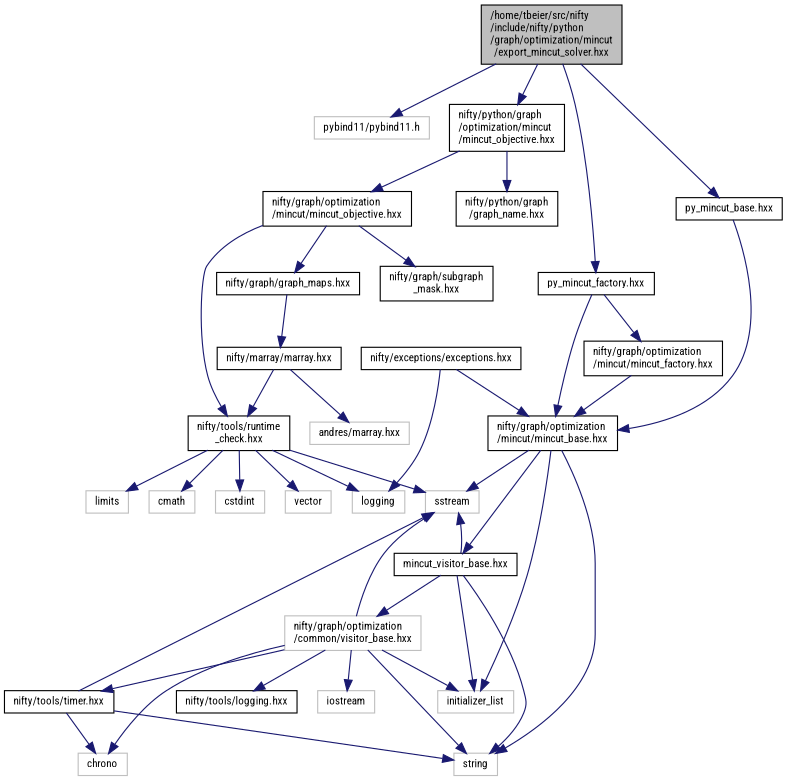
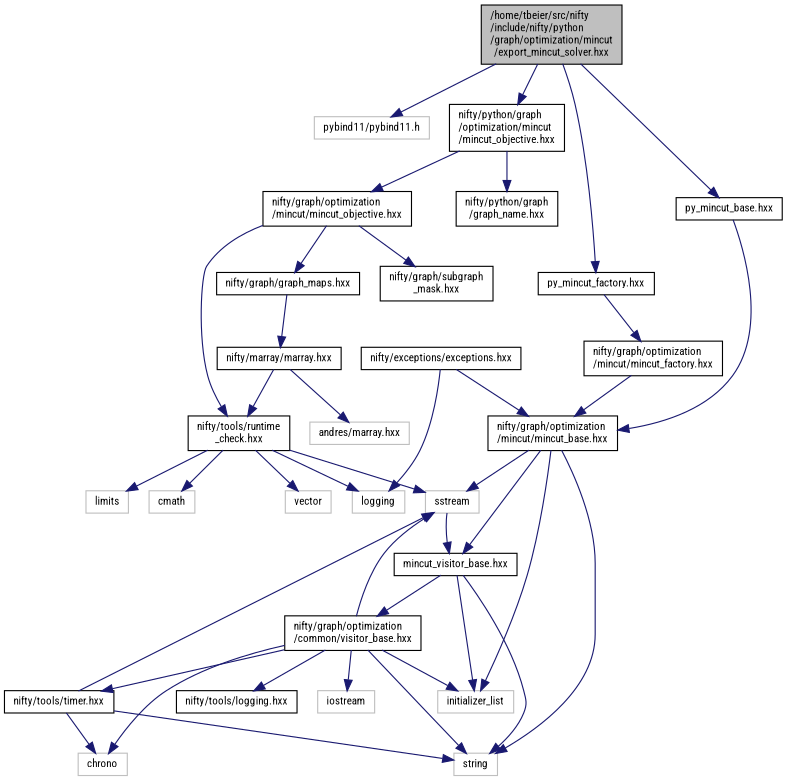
edge "py_mincut_factory.hxx" -> "nifty/graph/optimization /mincut/mincut_base.hxx": removed
node "cstdint": removed
edge "mincut_visitor_base.hxx" -> "sstream": reversed
node "nifty/graph/optimization /common/visitor_base.hxx": color grey75 -> black
